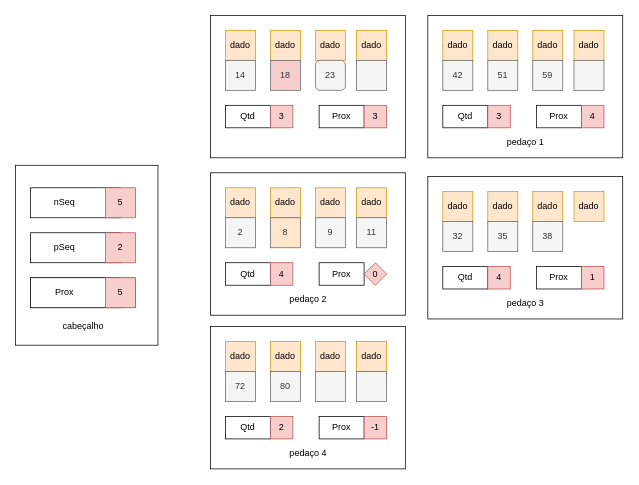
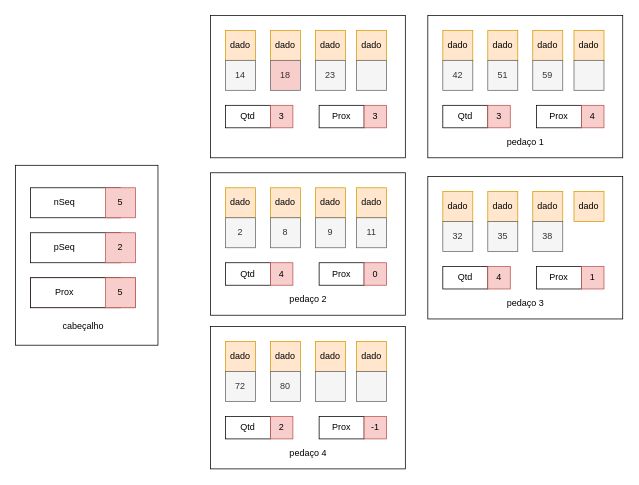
node "23": shape rounded rectangle -> rectangle
node "8": fillcolor #ffe6cc -> #f5f5f5
node "0": shape diamond -> rectangle
